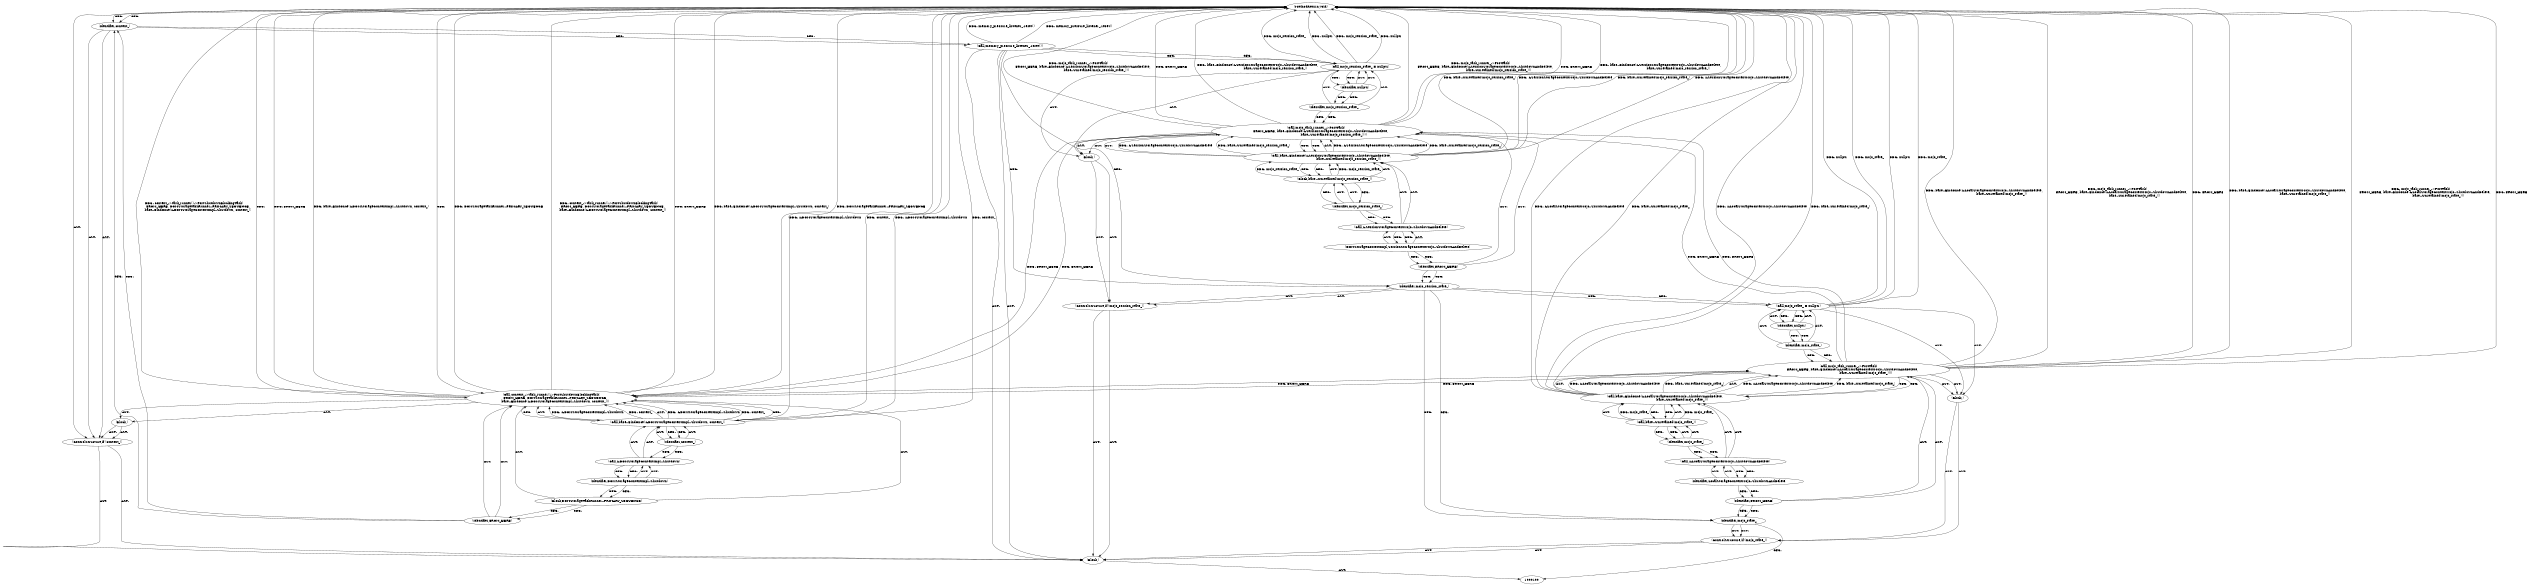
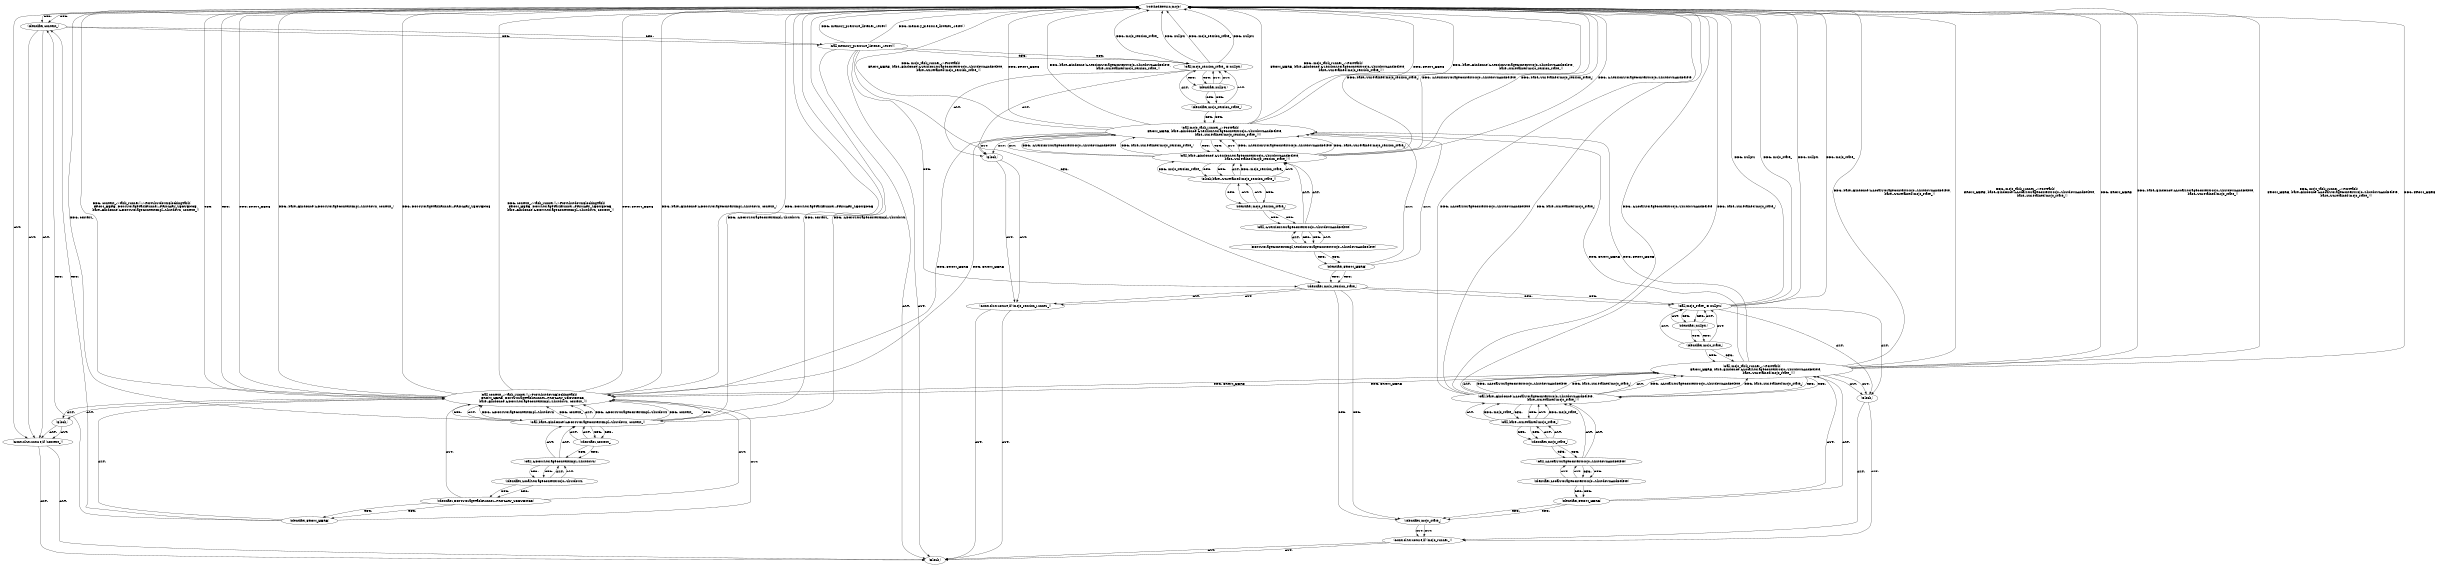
node "(MethodReturn,void)": label "(MethodReturn,void)" -> "(MethodReturn,mojo)"
node "(ControlStructure,if (mojo_session_state_))": label "(ControlStructure,if (mojo_session_state_))" -> "(ControlStructure,if (mojo_session_runner_))"
node "(Identifier,DOMStorageContextImpl::Shutdown)": label "(Identifier,DOMStorageContextImpl::Shutdown)" -> "(Identifier,LocalStorageContextMojo::Shutdown)"
node "(Block,DOMStorageTaskRunner::PRIMARY_SEQUENCE)": label "(Block,DOMStorageTaskRunner::PRIMARY_SEQUENCE)" -> "(Identifier,DOMStorageTaskRunner::PRIMARY_SEQUENCE)"
node "(ControlStructure,if (mojo_state_))": label "(ControlStructure,if (mojo_state_))" -> "(ControlStructure,if (mojo_runner_))"
node "1000100": removed
